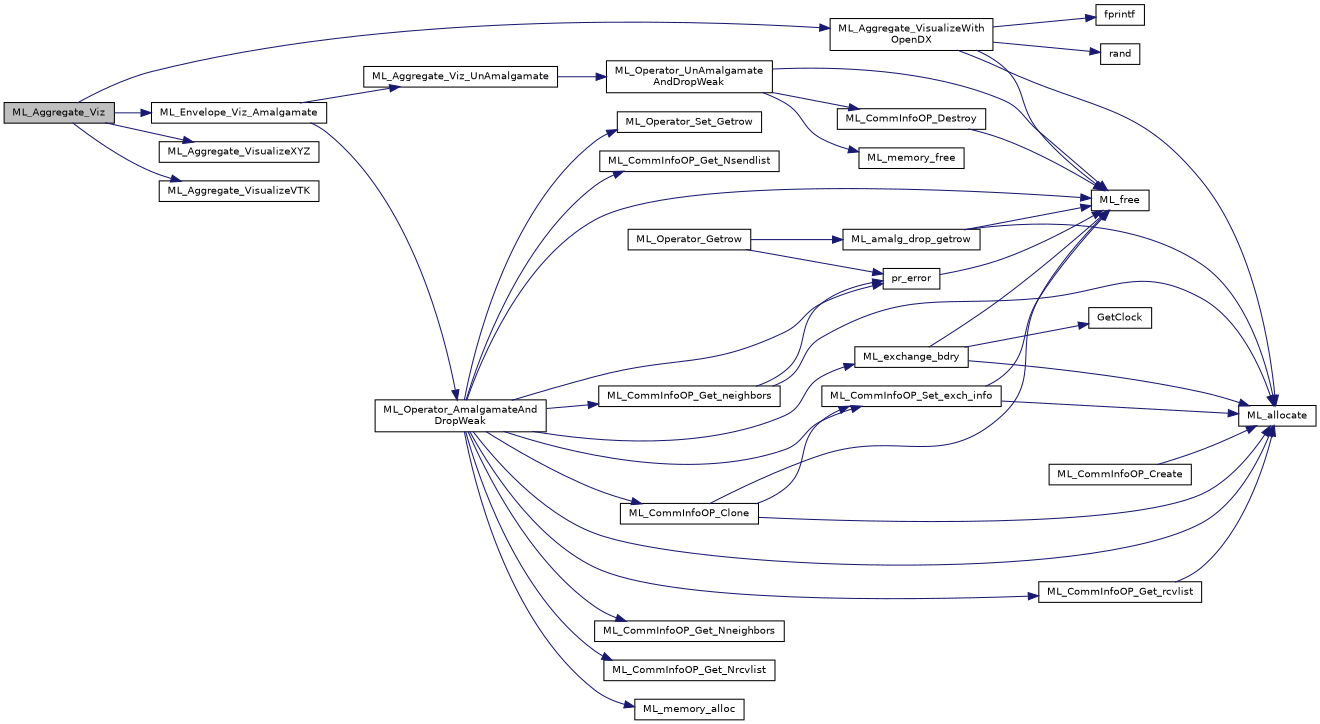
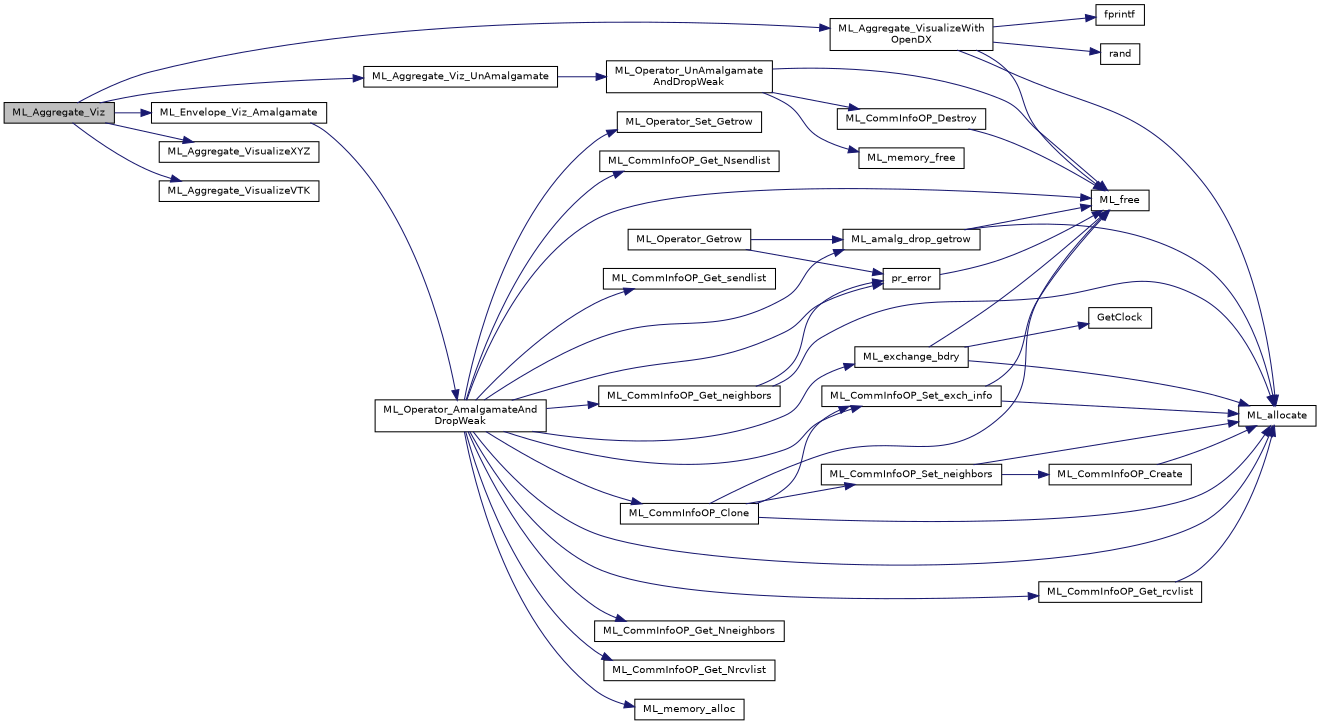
edge "ML_Envelope_Viz_Amalgamate" -> "ML_Aggregate_Viz_UnAmalgamate": now "ML_Aggregate_Viz" -> "ML_Aggregate_Viz_UnAmalgamate"
node "ML_CommInfoOP_Get_sendlist": added
edge "ML_Operator_AmalgamateAnd DropWeak" -> "ML_amalg_drop_getrow": added
node "ML_CommInfoOP_Set_neighbors": added
